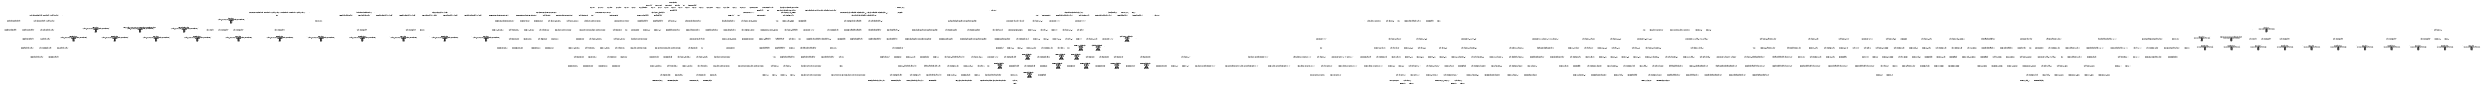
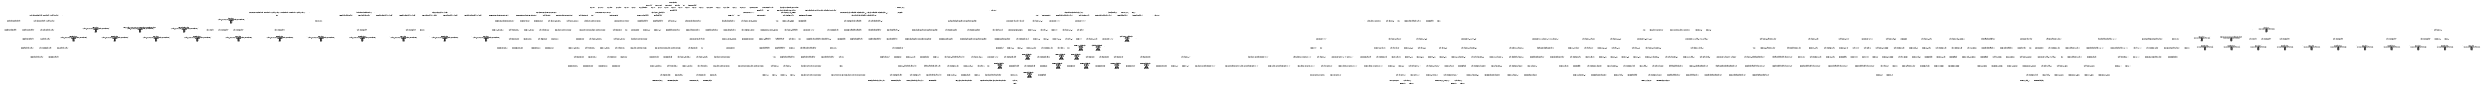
node "(LITERAL,0xFFFECFFF,v13->flags &= 0xFFFECFFF)": added
node "(IDENTIFIER,v17,if ( v17 ))": added
node "(IDENTIFIER,v24,v24 | 0x400)": added
